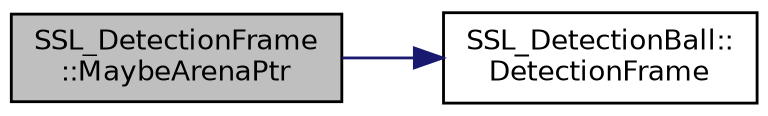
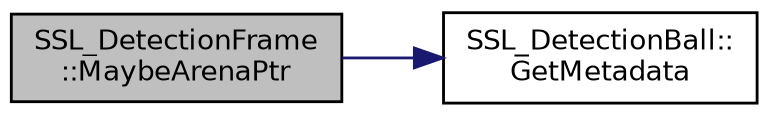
node "SSL_DetectionBall:: DetectionFrame": label "SSL_DetectionBall:: DetectionFrame" -> "SSL_DetectionBall:: GetMetadata"
